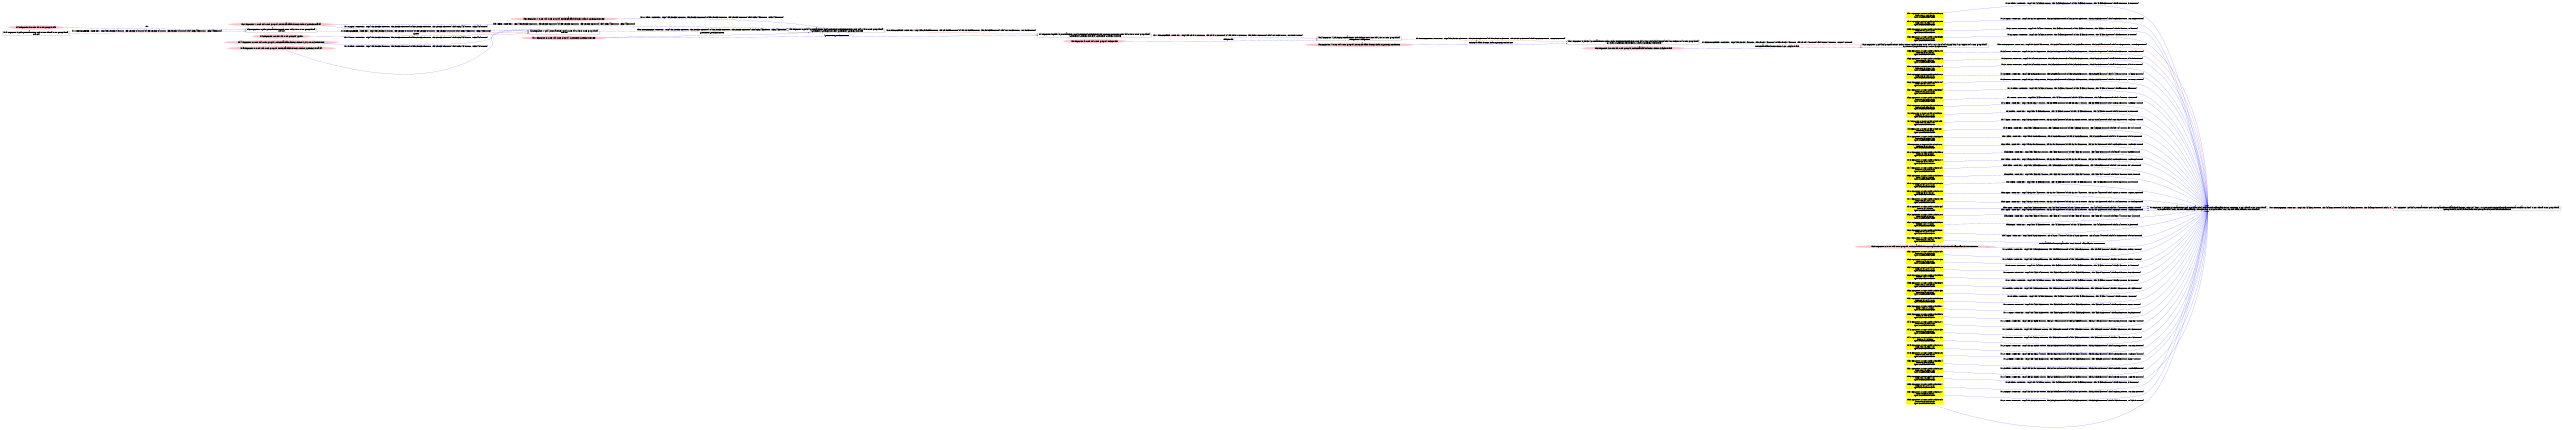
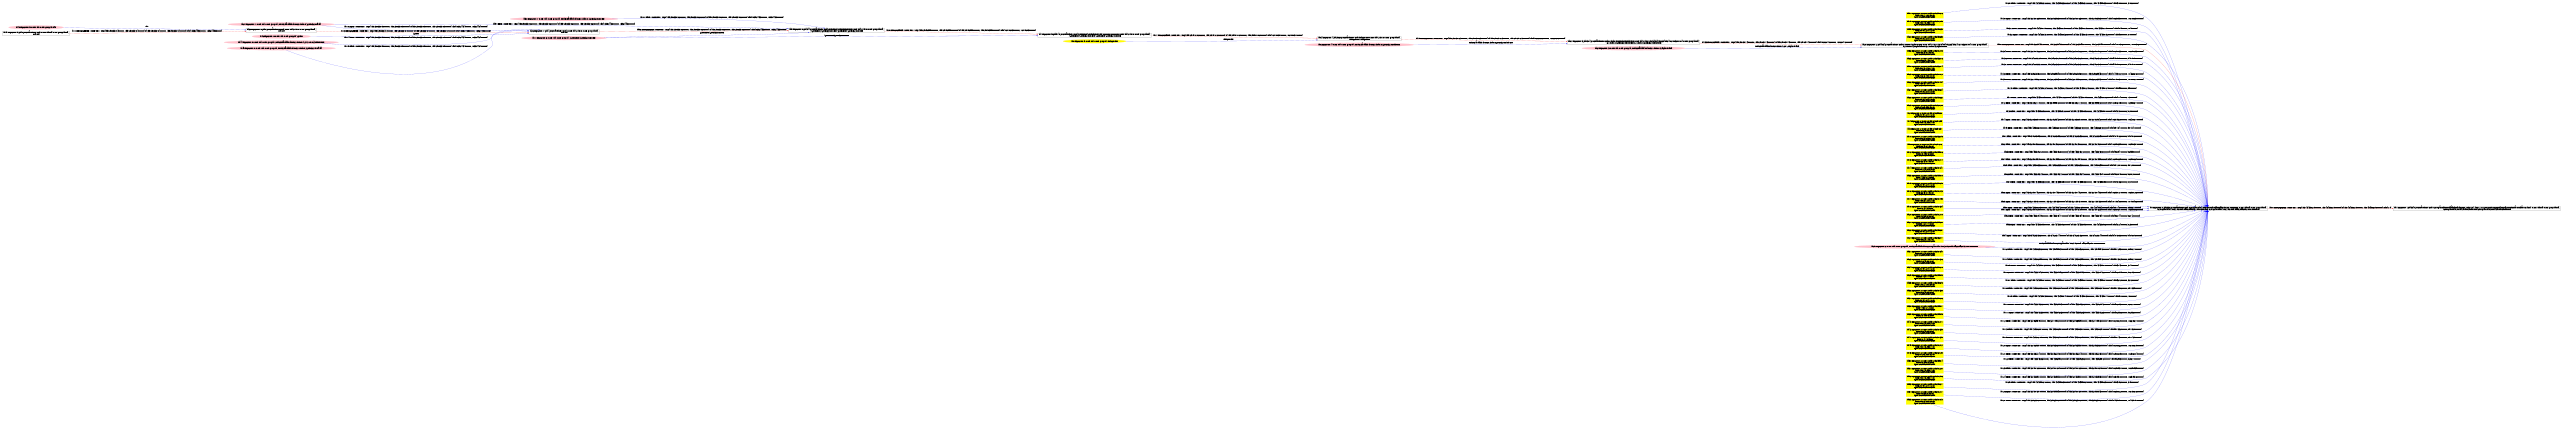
node "id:8 HopCount: -5 owner uid: owner group id: winlogon.exe": fillcolor pink -> yellow
